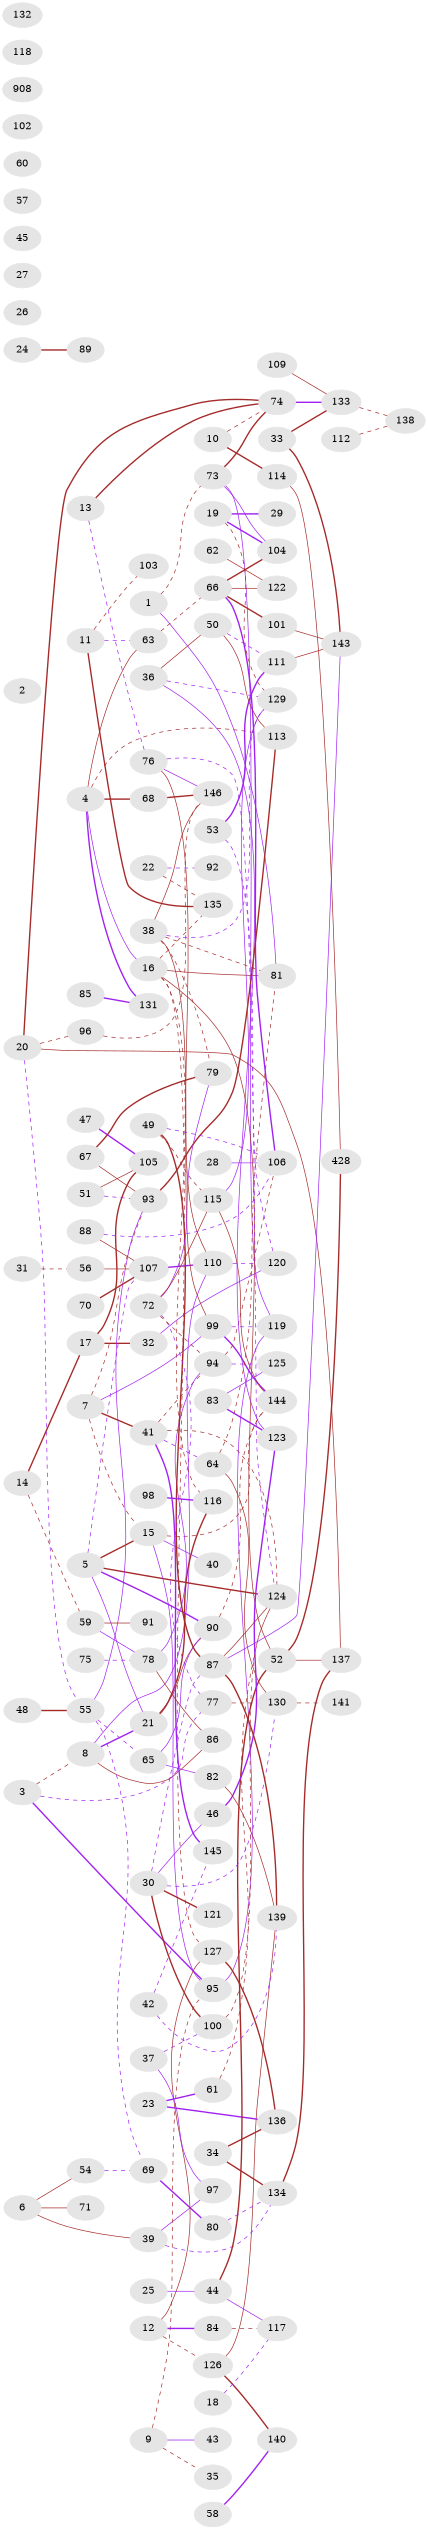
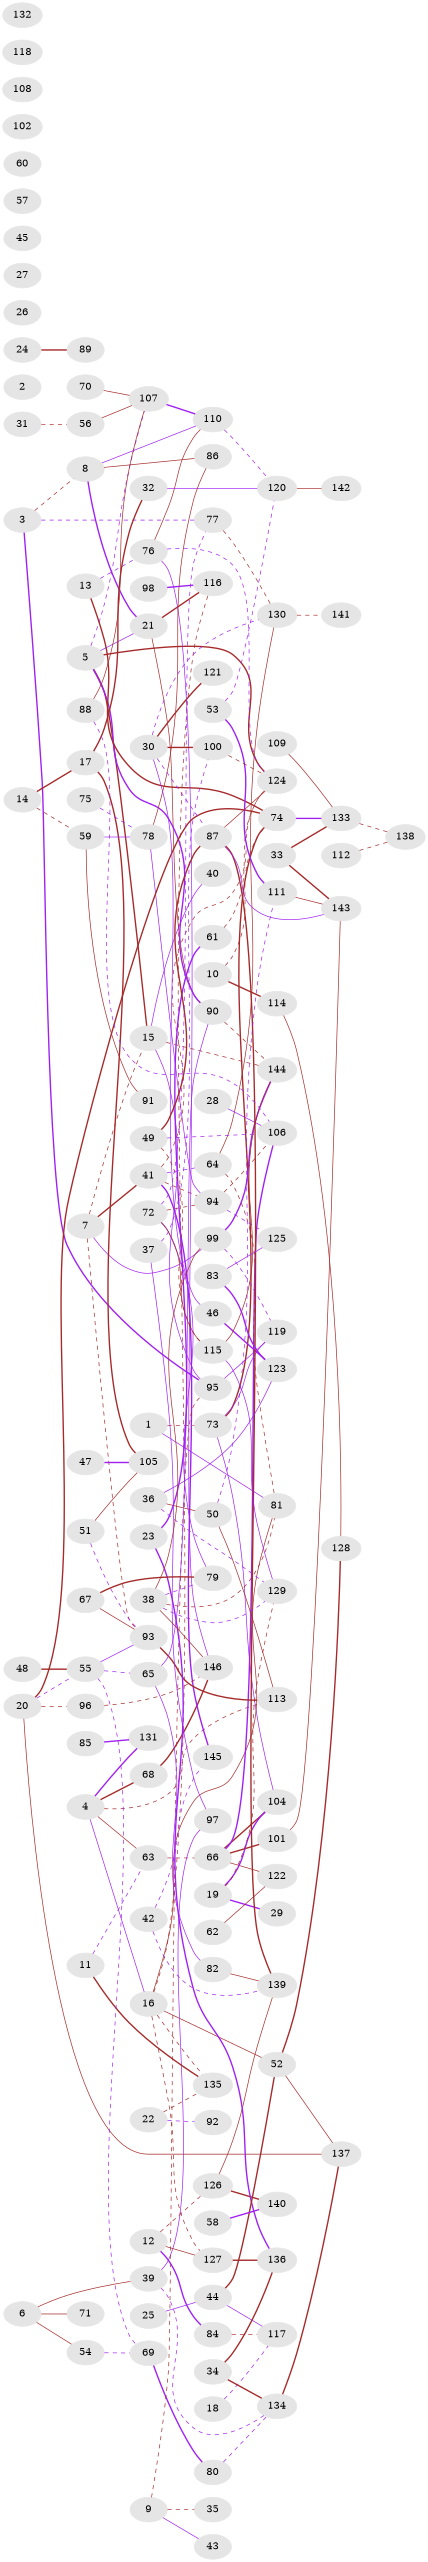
node "908": label "908" -> "108"
node "142": added
node "103": removed
edge "38" -- "79": color brown -> purple
node "428": label "428" -> "128"
edge "107" -- "70": style bold -> solid
